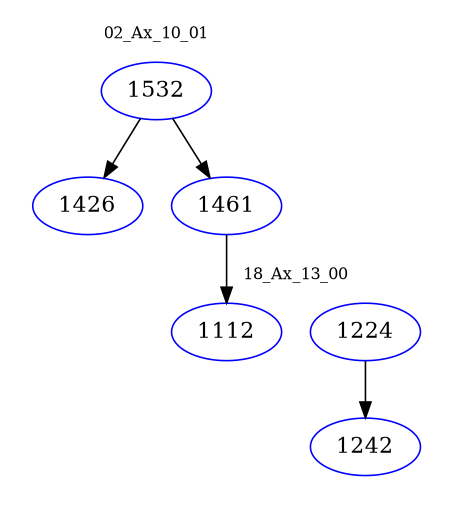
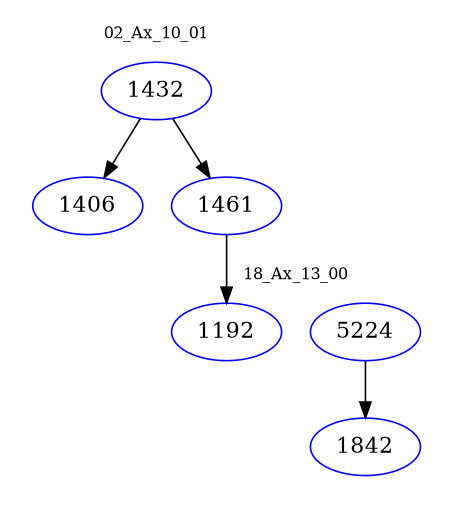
node "1532": label "1532" -> "1432"
node "1426": label "1426" -> "1406"
node "1112": label "1112" -> "1192"
node "1224": label "1224" -> "5224"
node "1242": label "1242" -> "1842"
